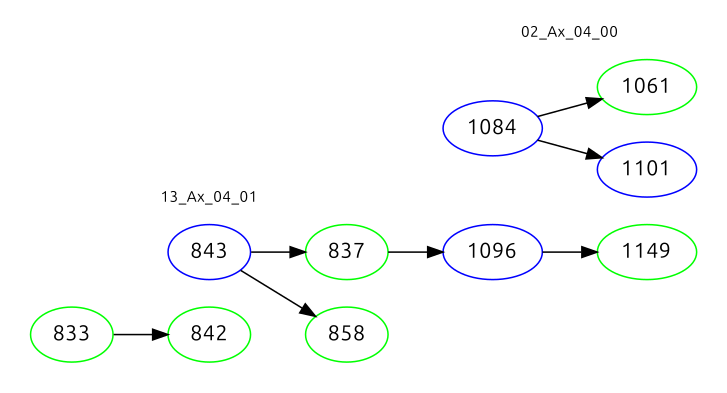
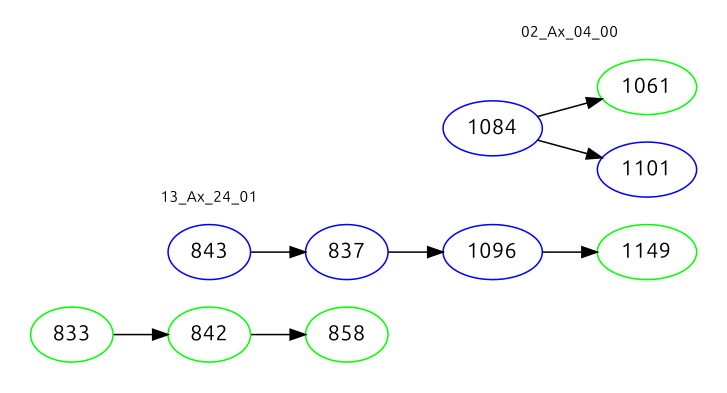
cluster "13_Ax_04_01": label "13_Ax_04_01" -> "13_Ax_24_01"
node "837": color green -> blue
edge "843" -> "858": now "842" -> "858"
